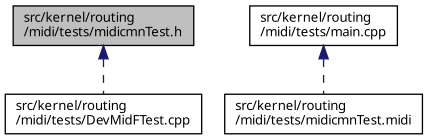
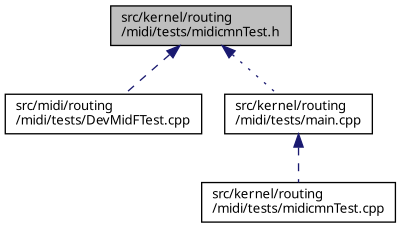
edge "src/kernel/routing /midi/tests/main.cpp" -> "src/kernel/routing /midi/tests/midicmnTest.h": added
node "src/kernel/routing /midi/tests/DevMidFTest.cpp": label "src/kernel/routing /midi/tests/DevMidFTest.cpp" -> "src/midi/routing /midi/tests/DevMidFTest.cpp"
node "src/kernel/routing /midi/tests/midicmnTest.midi": label "src/kernel/routing /midi/tests/midicmnTest.midi" -> "src/kernel/routing /midi/tests/midicmnTest.cpp"
